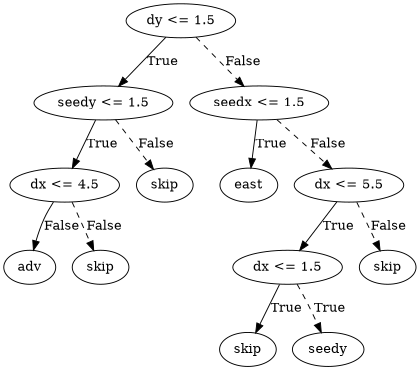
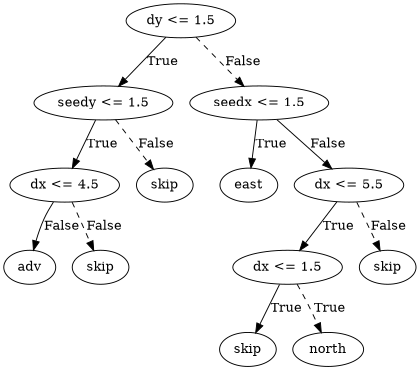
edge "seedx <= 1.5" -> "dx <= 5.5": style dashed -> solid
node "seedy": label "seedy" -> "north"
